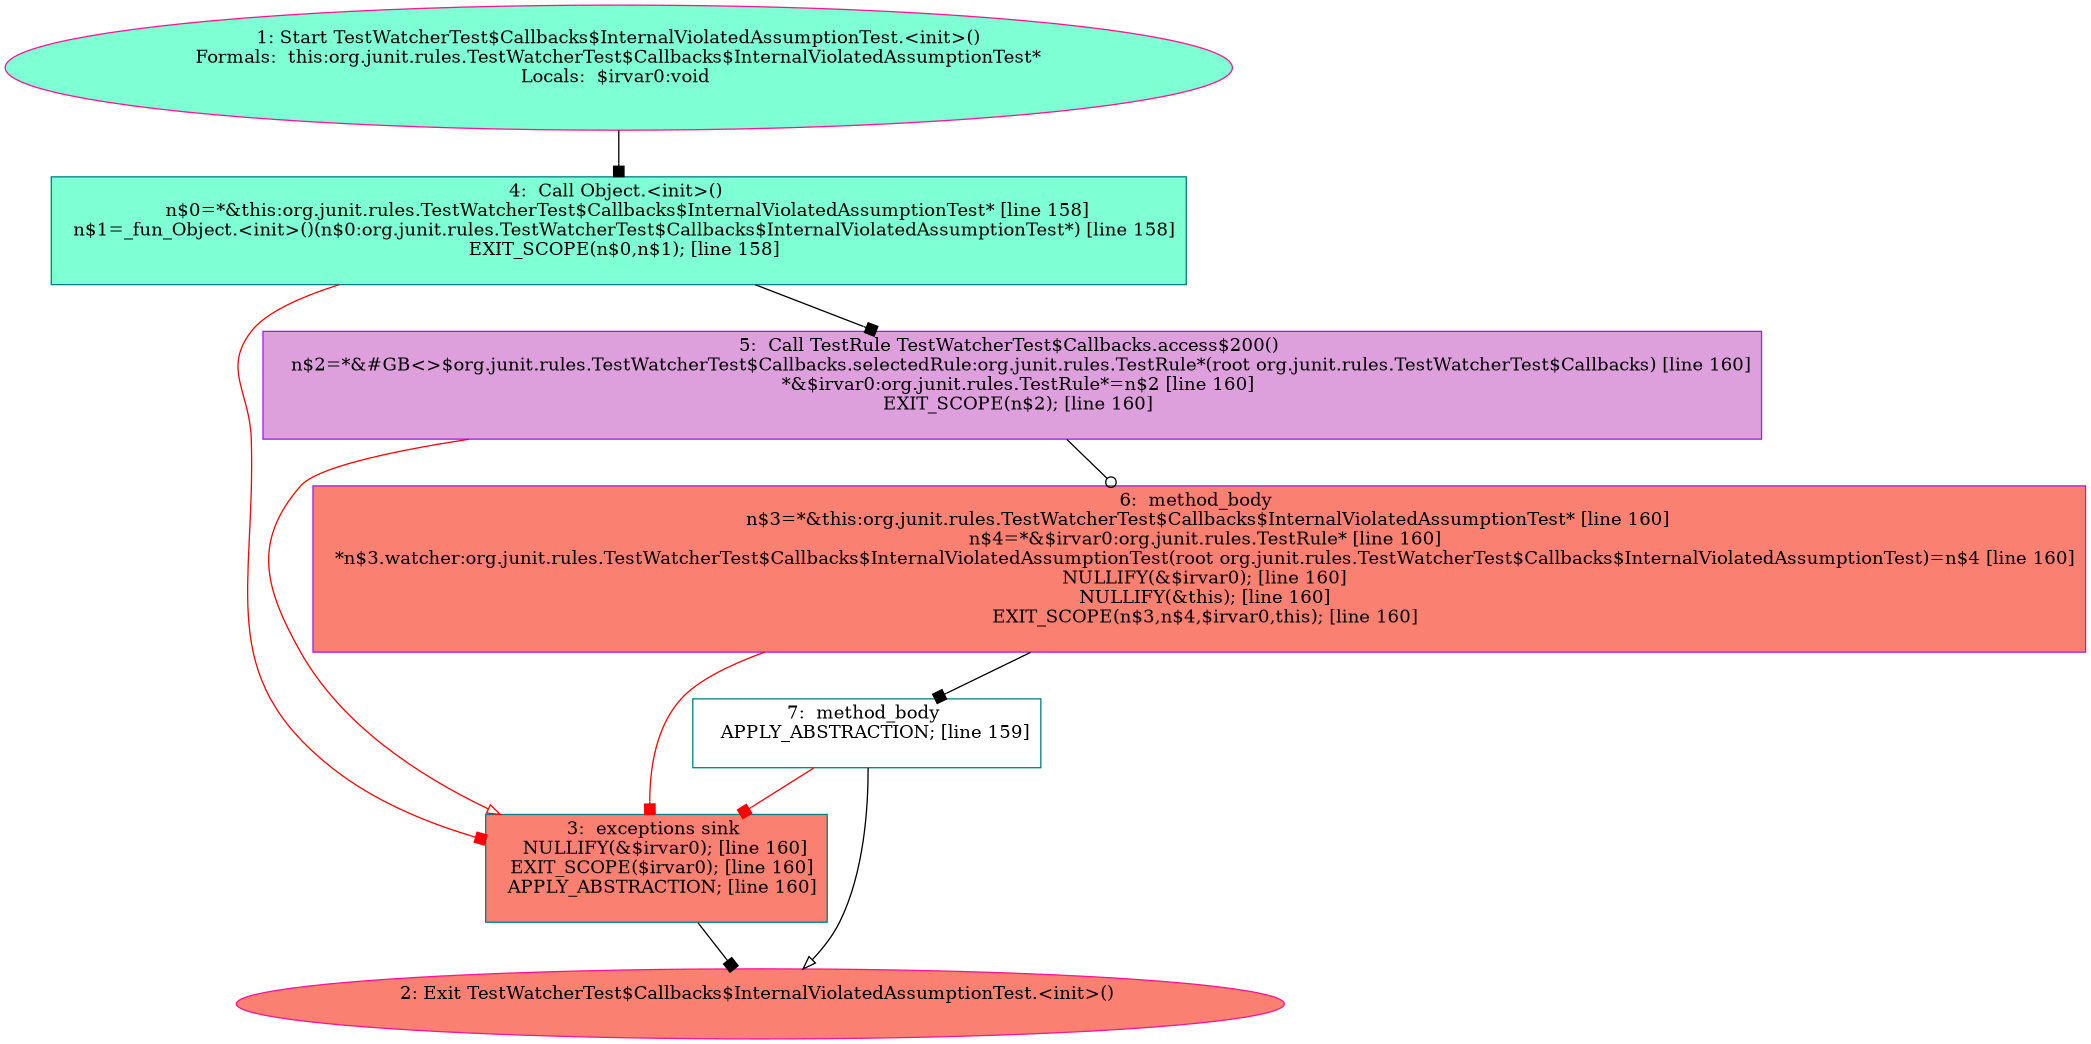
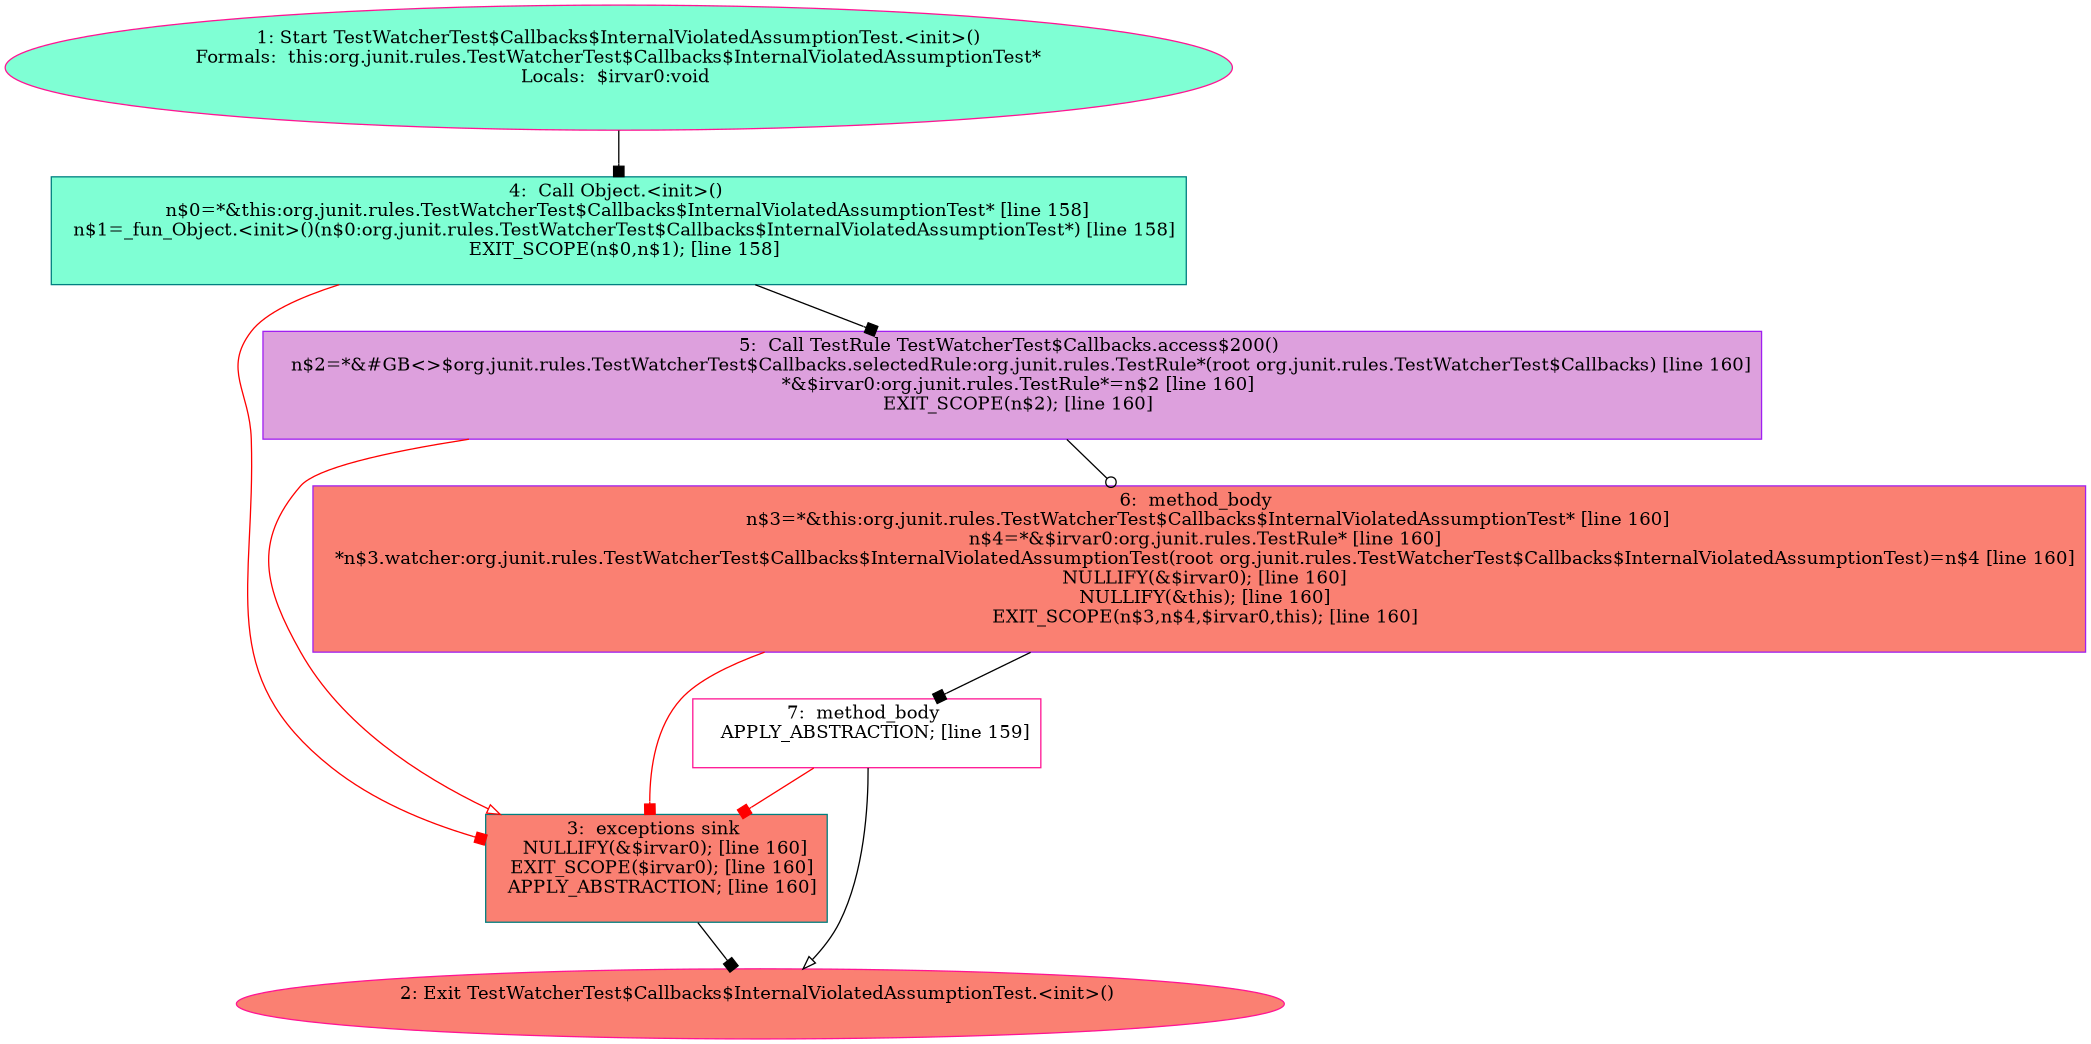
node "7:  method_body APPLY_ABSTRACTION; [line 159]": color teal -> deeppink
